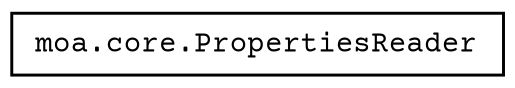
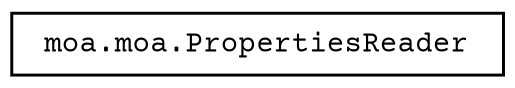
node "moa.core.PropertiesReader": label "moa.core.PropertiesReader" -> "moa.moa.PropertiesReader"
